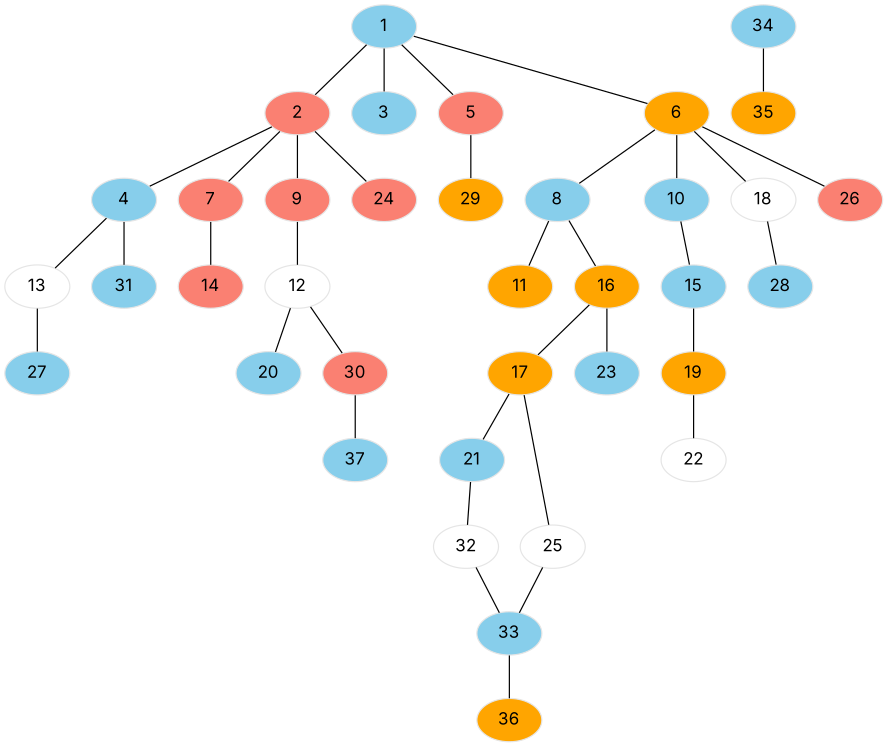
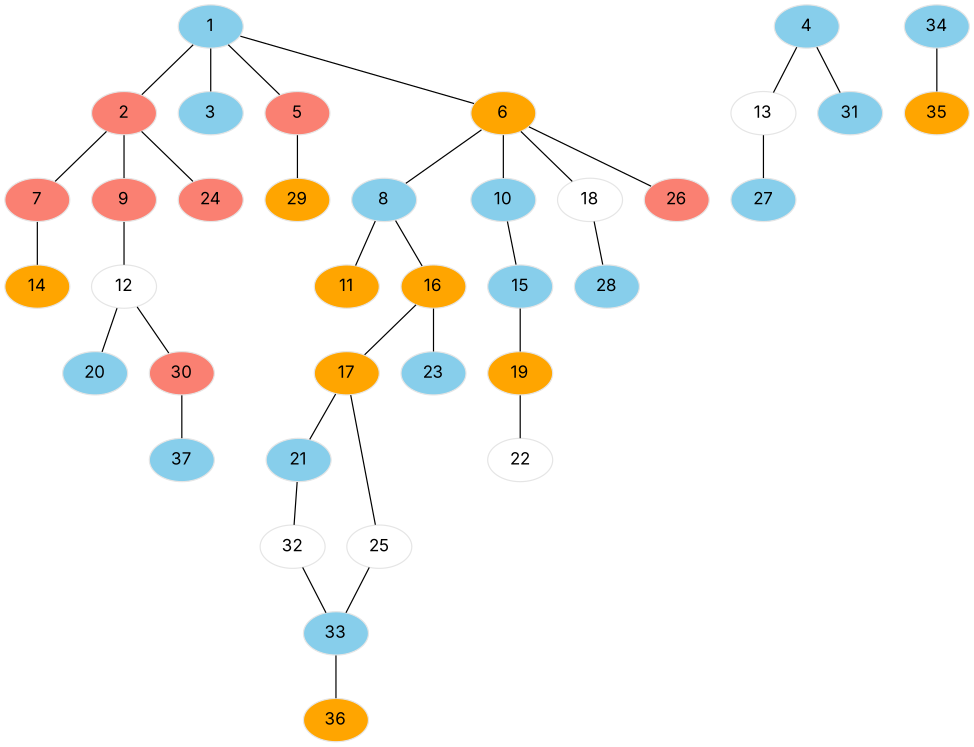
edge "2" -- "4": removed
node "14": fillcolor salmon -> orange
